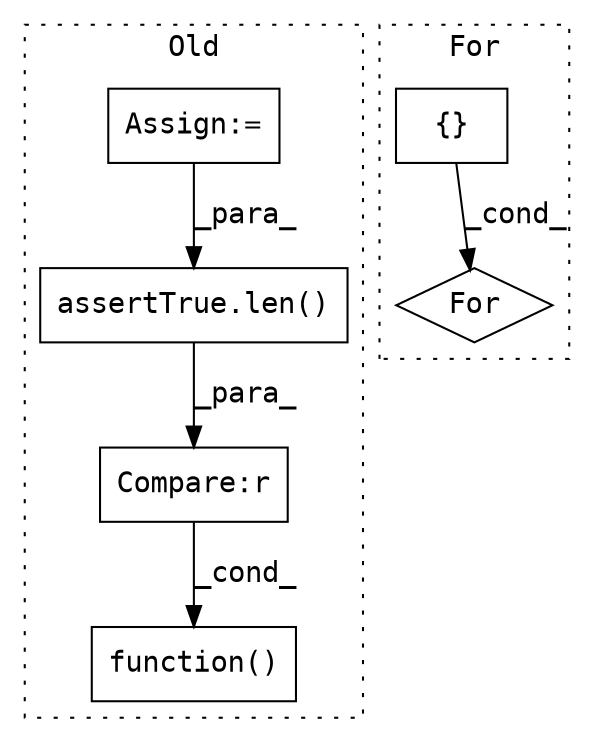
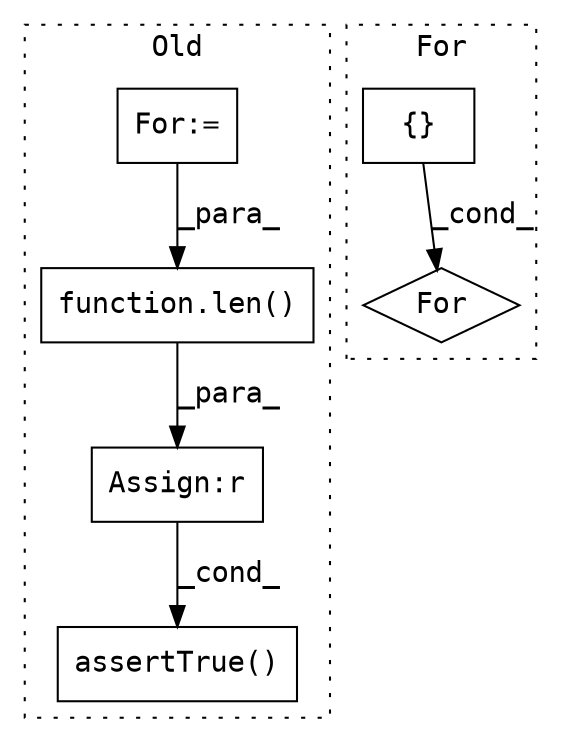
node "Assign:=": label "Assign:=" -> "For:="
node "assertTrue.len()": label "assertTrue.len()" -> "function.len()"
node "Compare:r": label "Compare:r" -> "Assign:r"
node "function()": label "function()" -> "assertTrue()"
